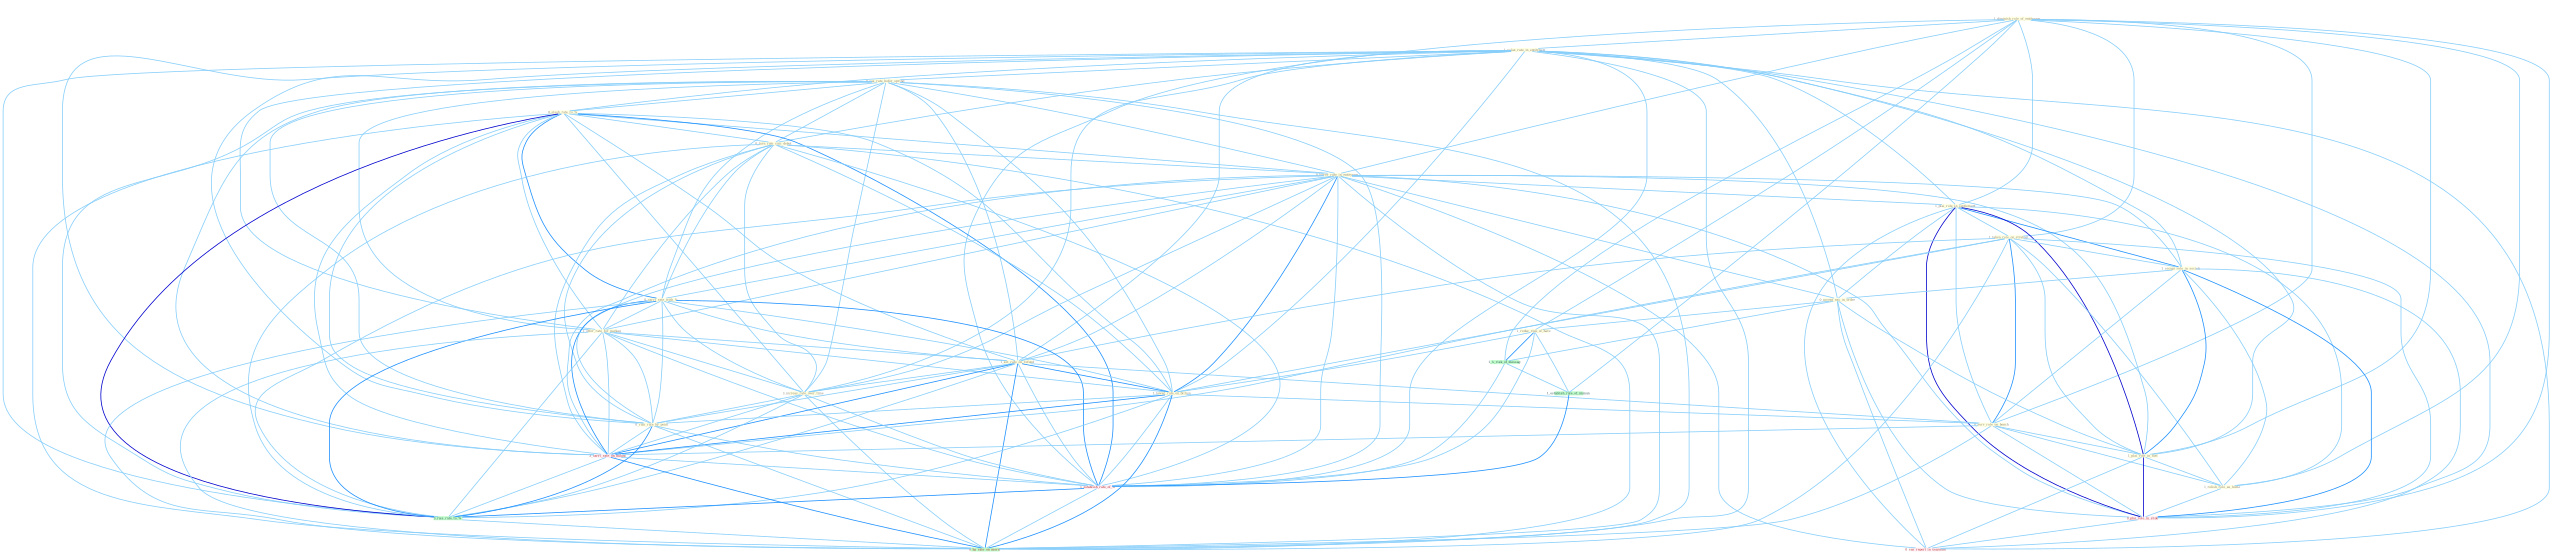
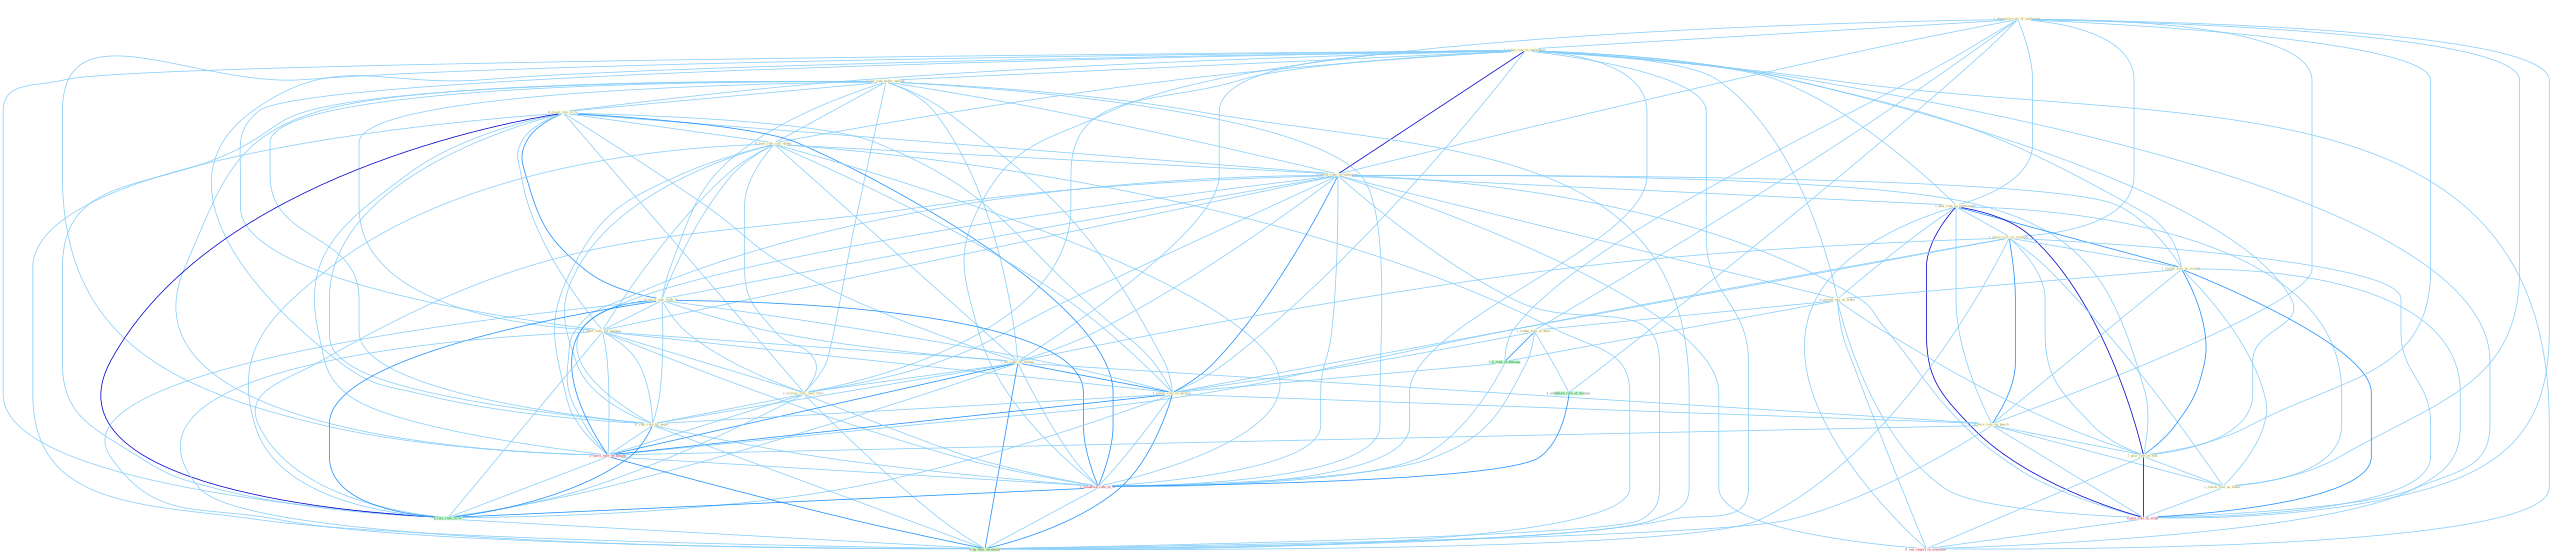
edge "1_relax_rate_in_entitynam" -- "0_lower_rate_in_entitynam": added
edge "0_turn_rate_sinc_debut" -- "1_set_rate_on_refund": added
edge "1_'s_risk_of_messag" -- "1_establish_rule_of_immun": now "1_'s_risk_of_messag" -- "1_lower_rate_on_billion"
